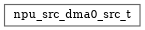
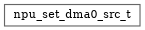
node "npu_src_dma0_src_t": label "npu_src_dma0_src_t" -> "npu_set_dma0_src_t"
